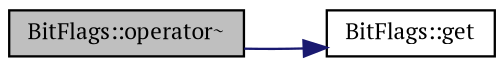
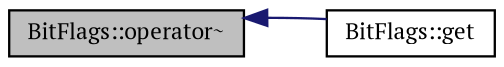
edge "BitFlags::operator~" -> "BitFlags::get": reversed
